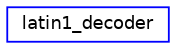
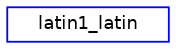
node "latin1_decoder": label "latin1_decoder" -> "latin1_latin"
